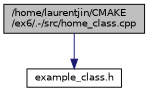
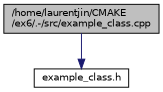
node "/home/laurentjin/CMAKE /ex6/.-/src/home_class.cpp": label "/home/laurentjin/CMAKE /ex6/.-/src/home_class.cpp" -> "/home/laurentjin/CMAKE /ex6/.-/src/example_class.cpp"
